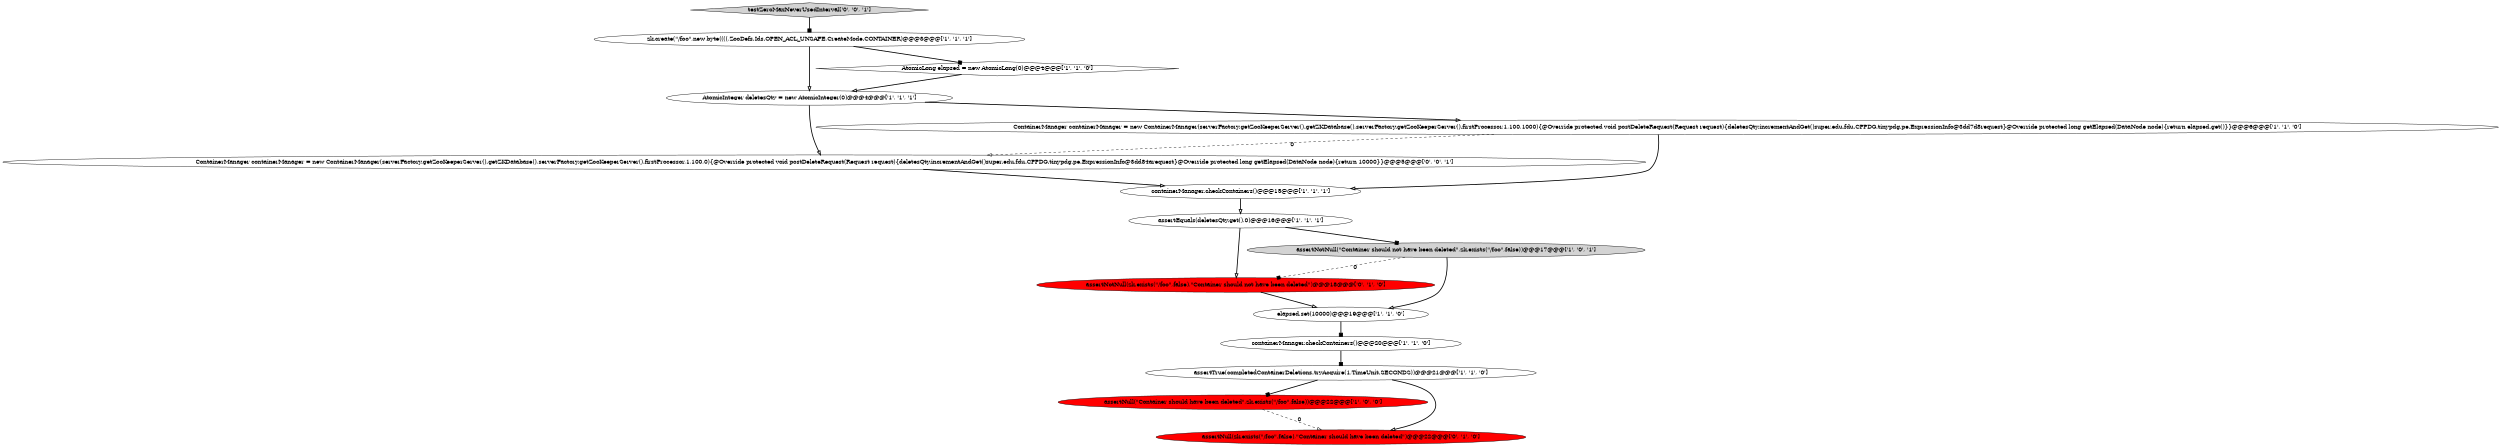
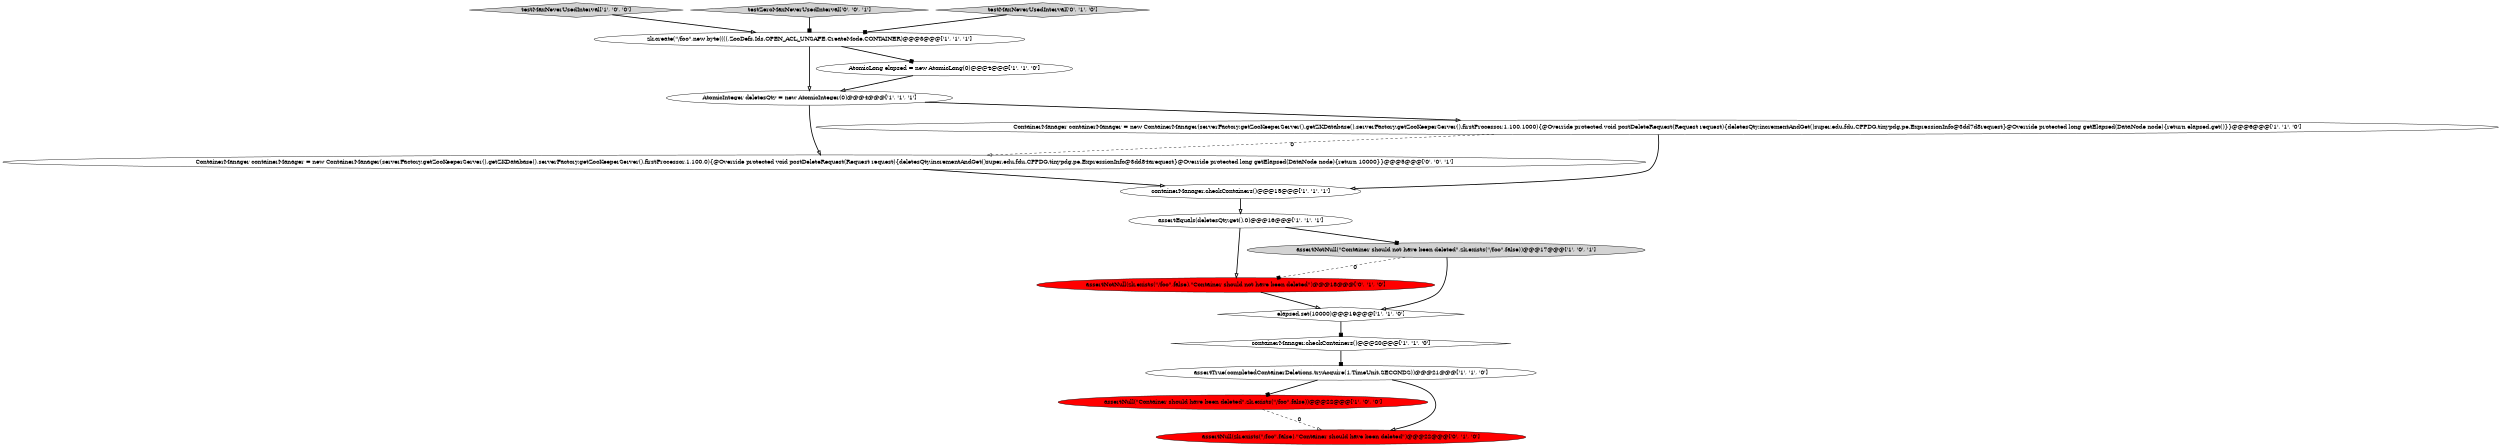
node "testMaxNeverUsedInterval['1', '0', '0']": added
node "testMaxNeverUsedInterval['0', '1', '0']": added
node "AtomicLong elapsed = new AtomicLong(0)@@@4@@@['1', '1', '0']": shape diamond -> ellipse
node "elapsed.set(10000)@@@19@@@['1', '1', '0']": shape ellipse -> diamond
node "containerManager.checkContainers()@@@20@@@['1', '1', '0']": shape ellipse -> diamond
